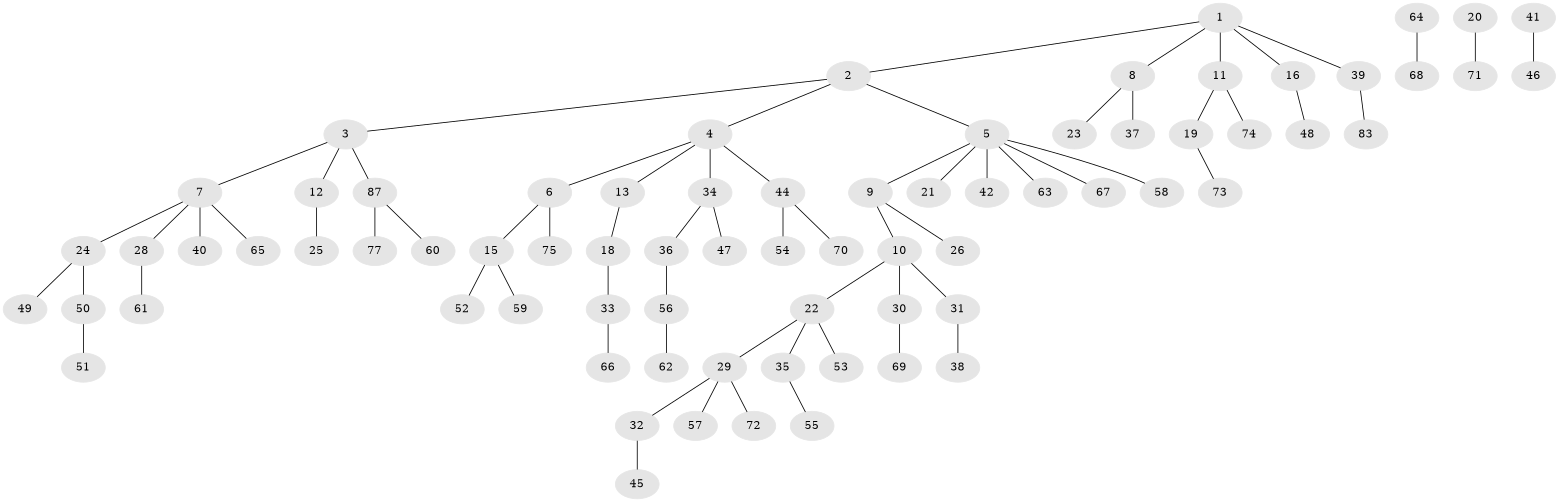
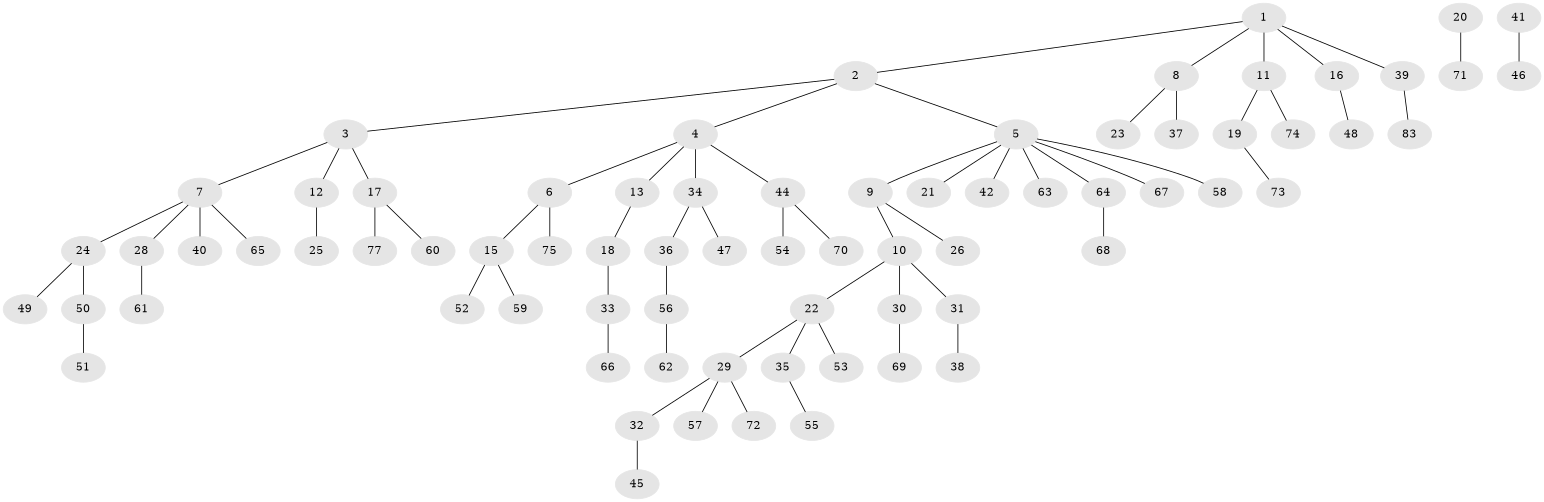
edge "5" -- "64": added
node "87": label "87" -> "17"
